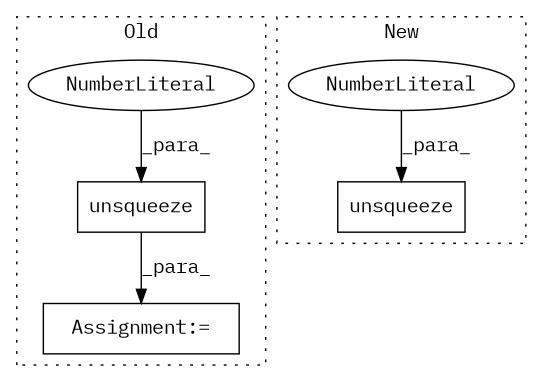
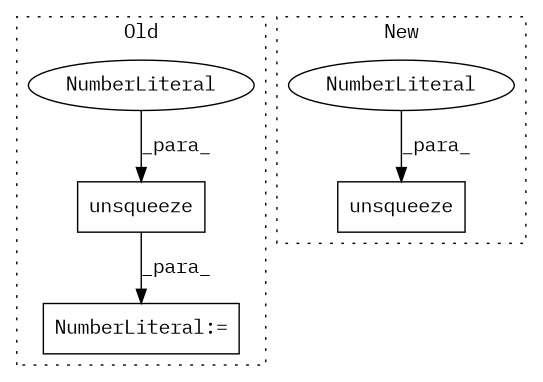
node "Assignment:=": label "Assignment:=" -> "NumberLiteral:="
